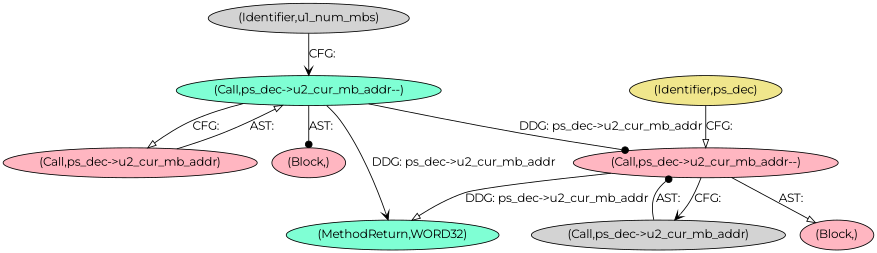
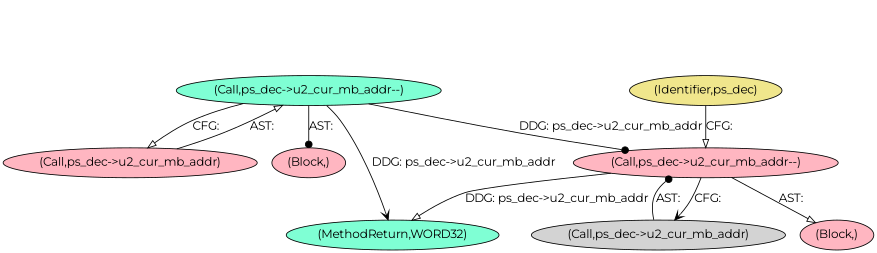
node "(Identifier,u1_num_mbs)": removed
